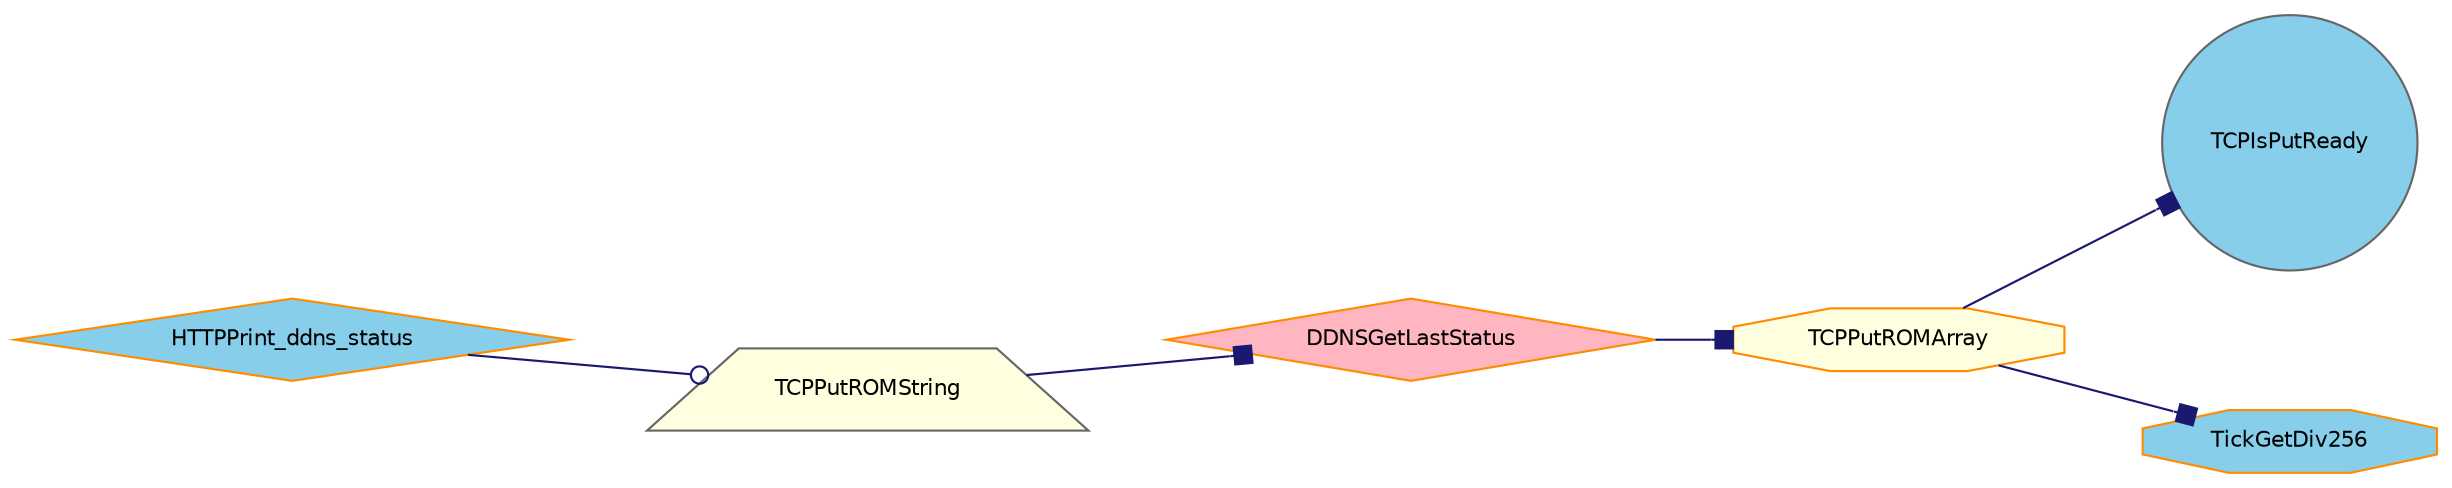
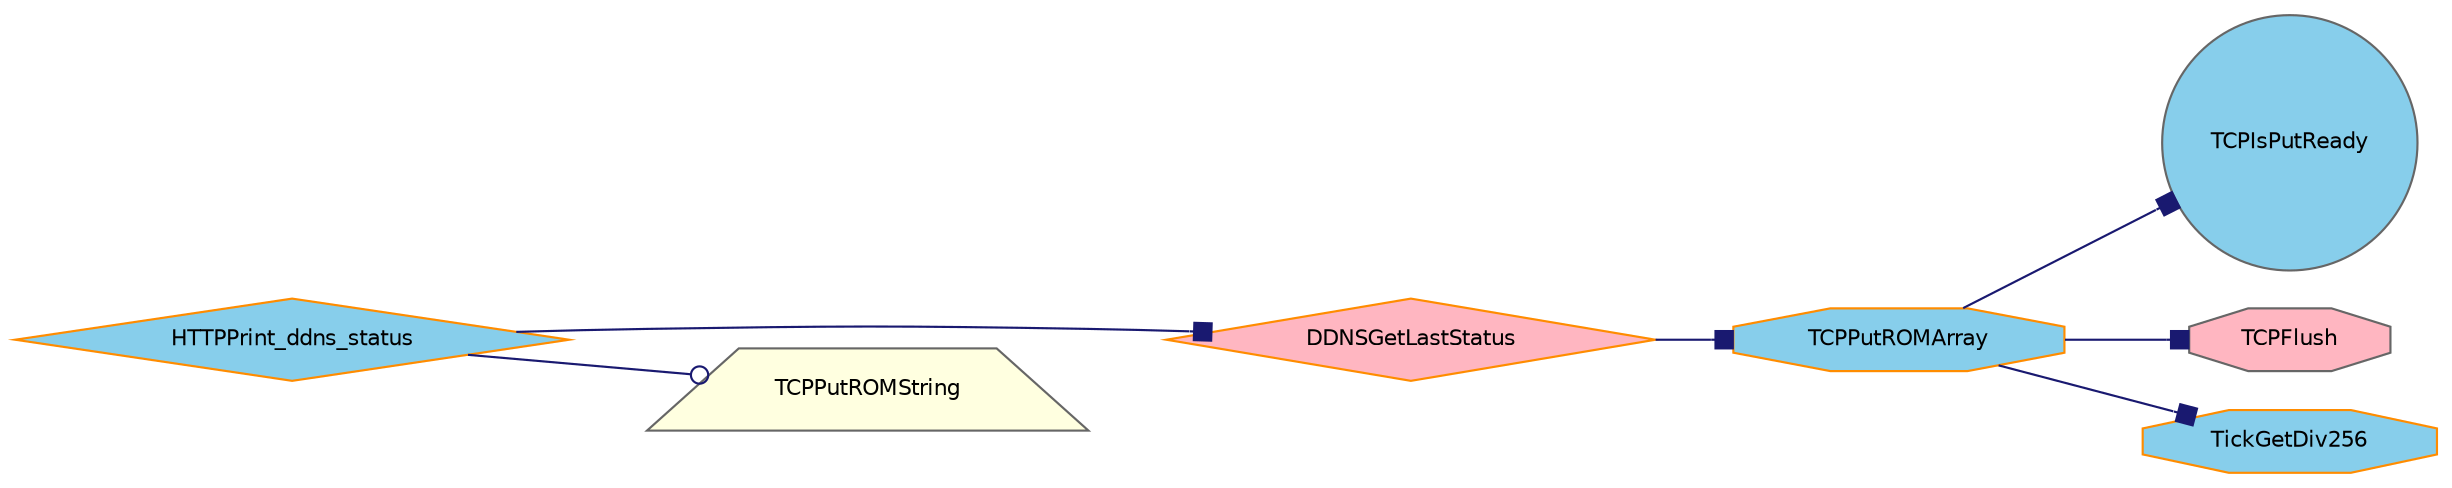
node "TCPPutROMArray": fillcolor lightyellow -> skyblue
node "TCPFlush": added
edge "TCPPutROMString" -> "DDNSGetLastStatus": now "HTTPPrint_ddns_status" -> "DDNSGetLastStatus"
